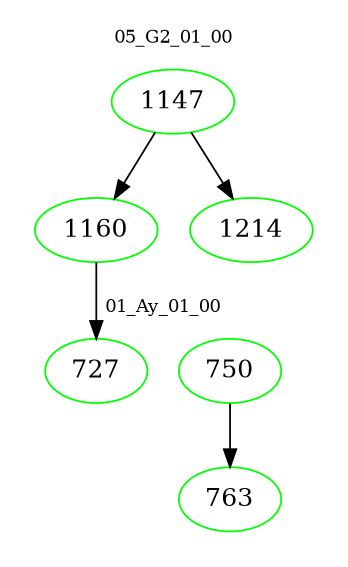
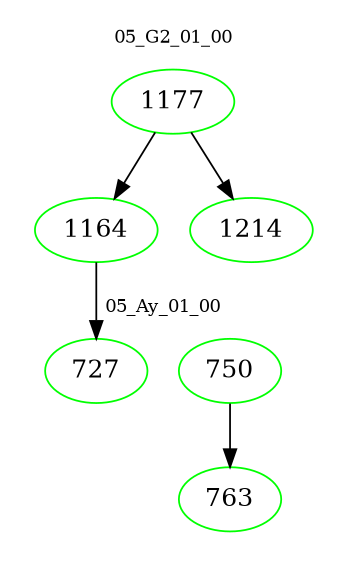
node "1147": label "1147" -> "1177"
node "1160": label "1160" -> "1164"
cluster "01_Ay_01_00": label "01_Ay_01_00" -> "05_Ay_01_00"
